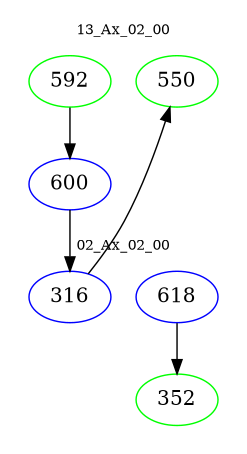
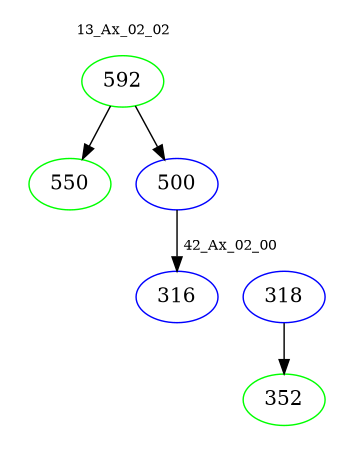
cluster "13_Ax_02_00": label "13_Ax_02_00" -> "13_Ax_02_02"
node "600": label "600" -> "500"
edge "316" -> "550": now "592" -> "550"
cluster "02_Ax_02_00": label "02_Ax_02_00" -> "42_Ax_02_00"
node "618": label "618" -> "318"
